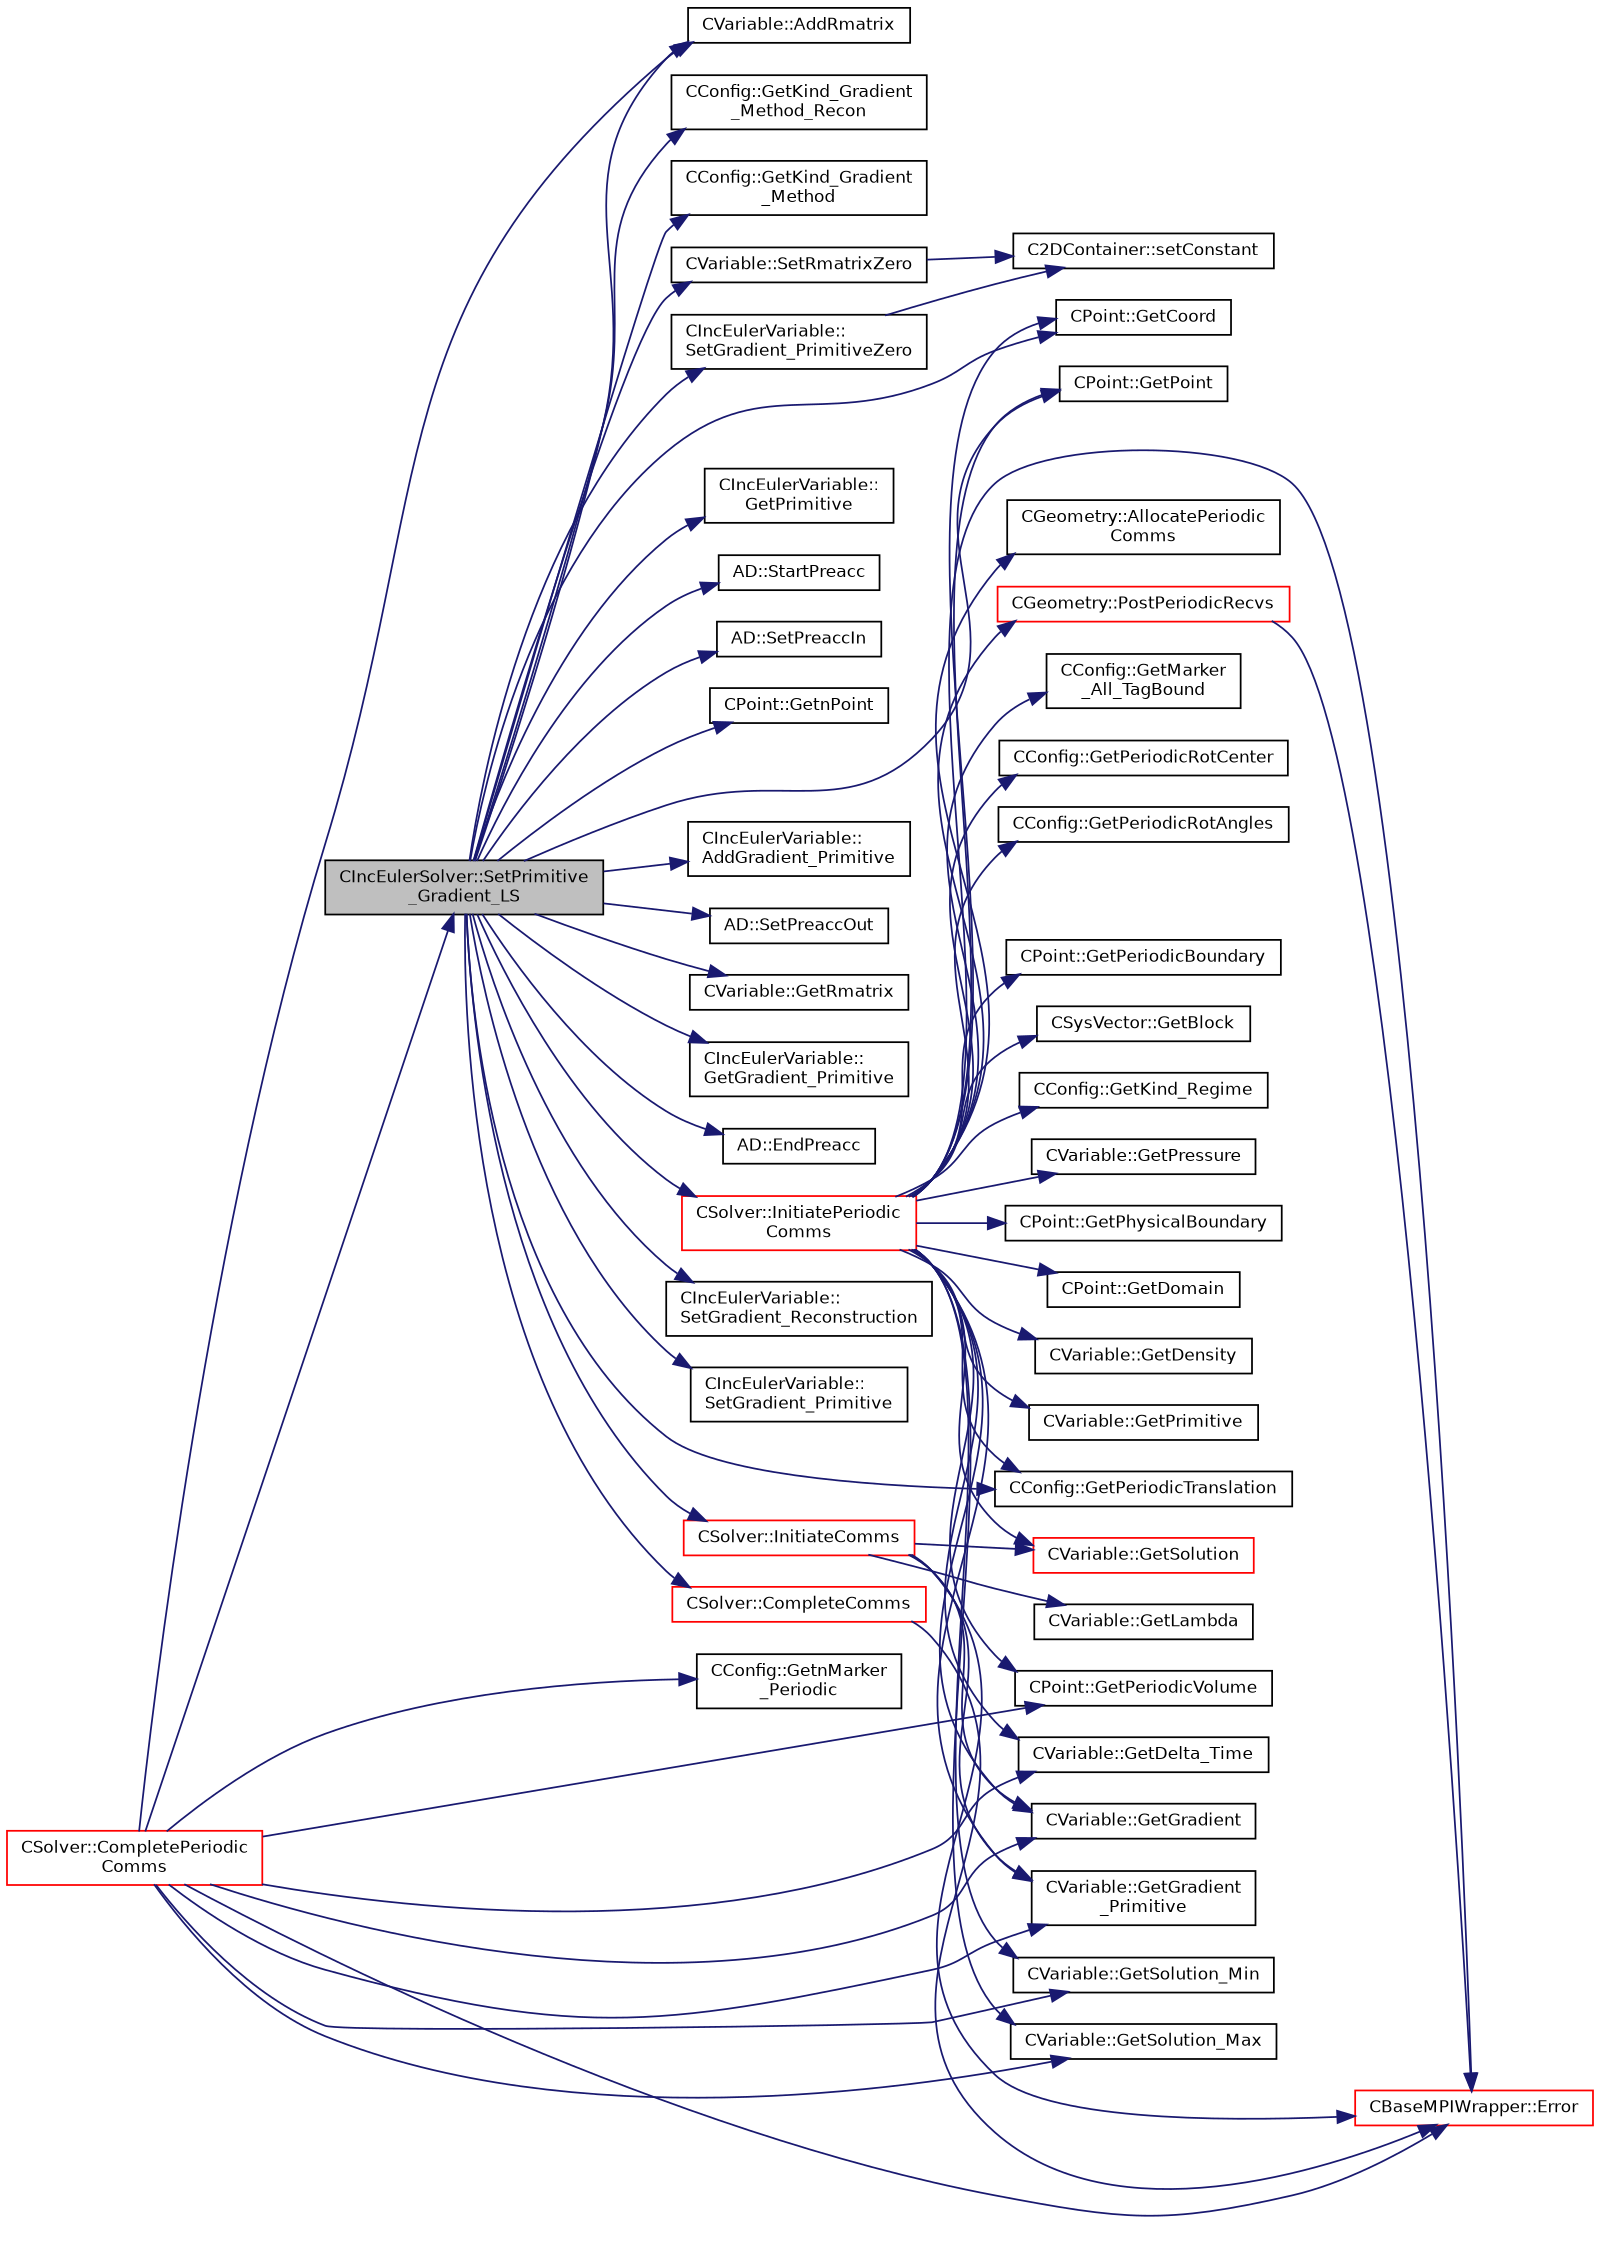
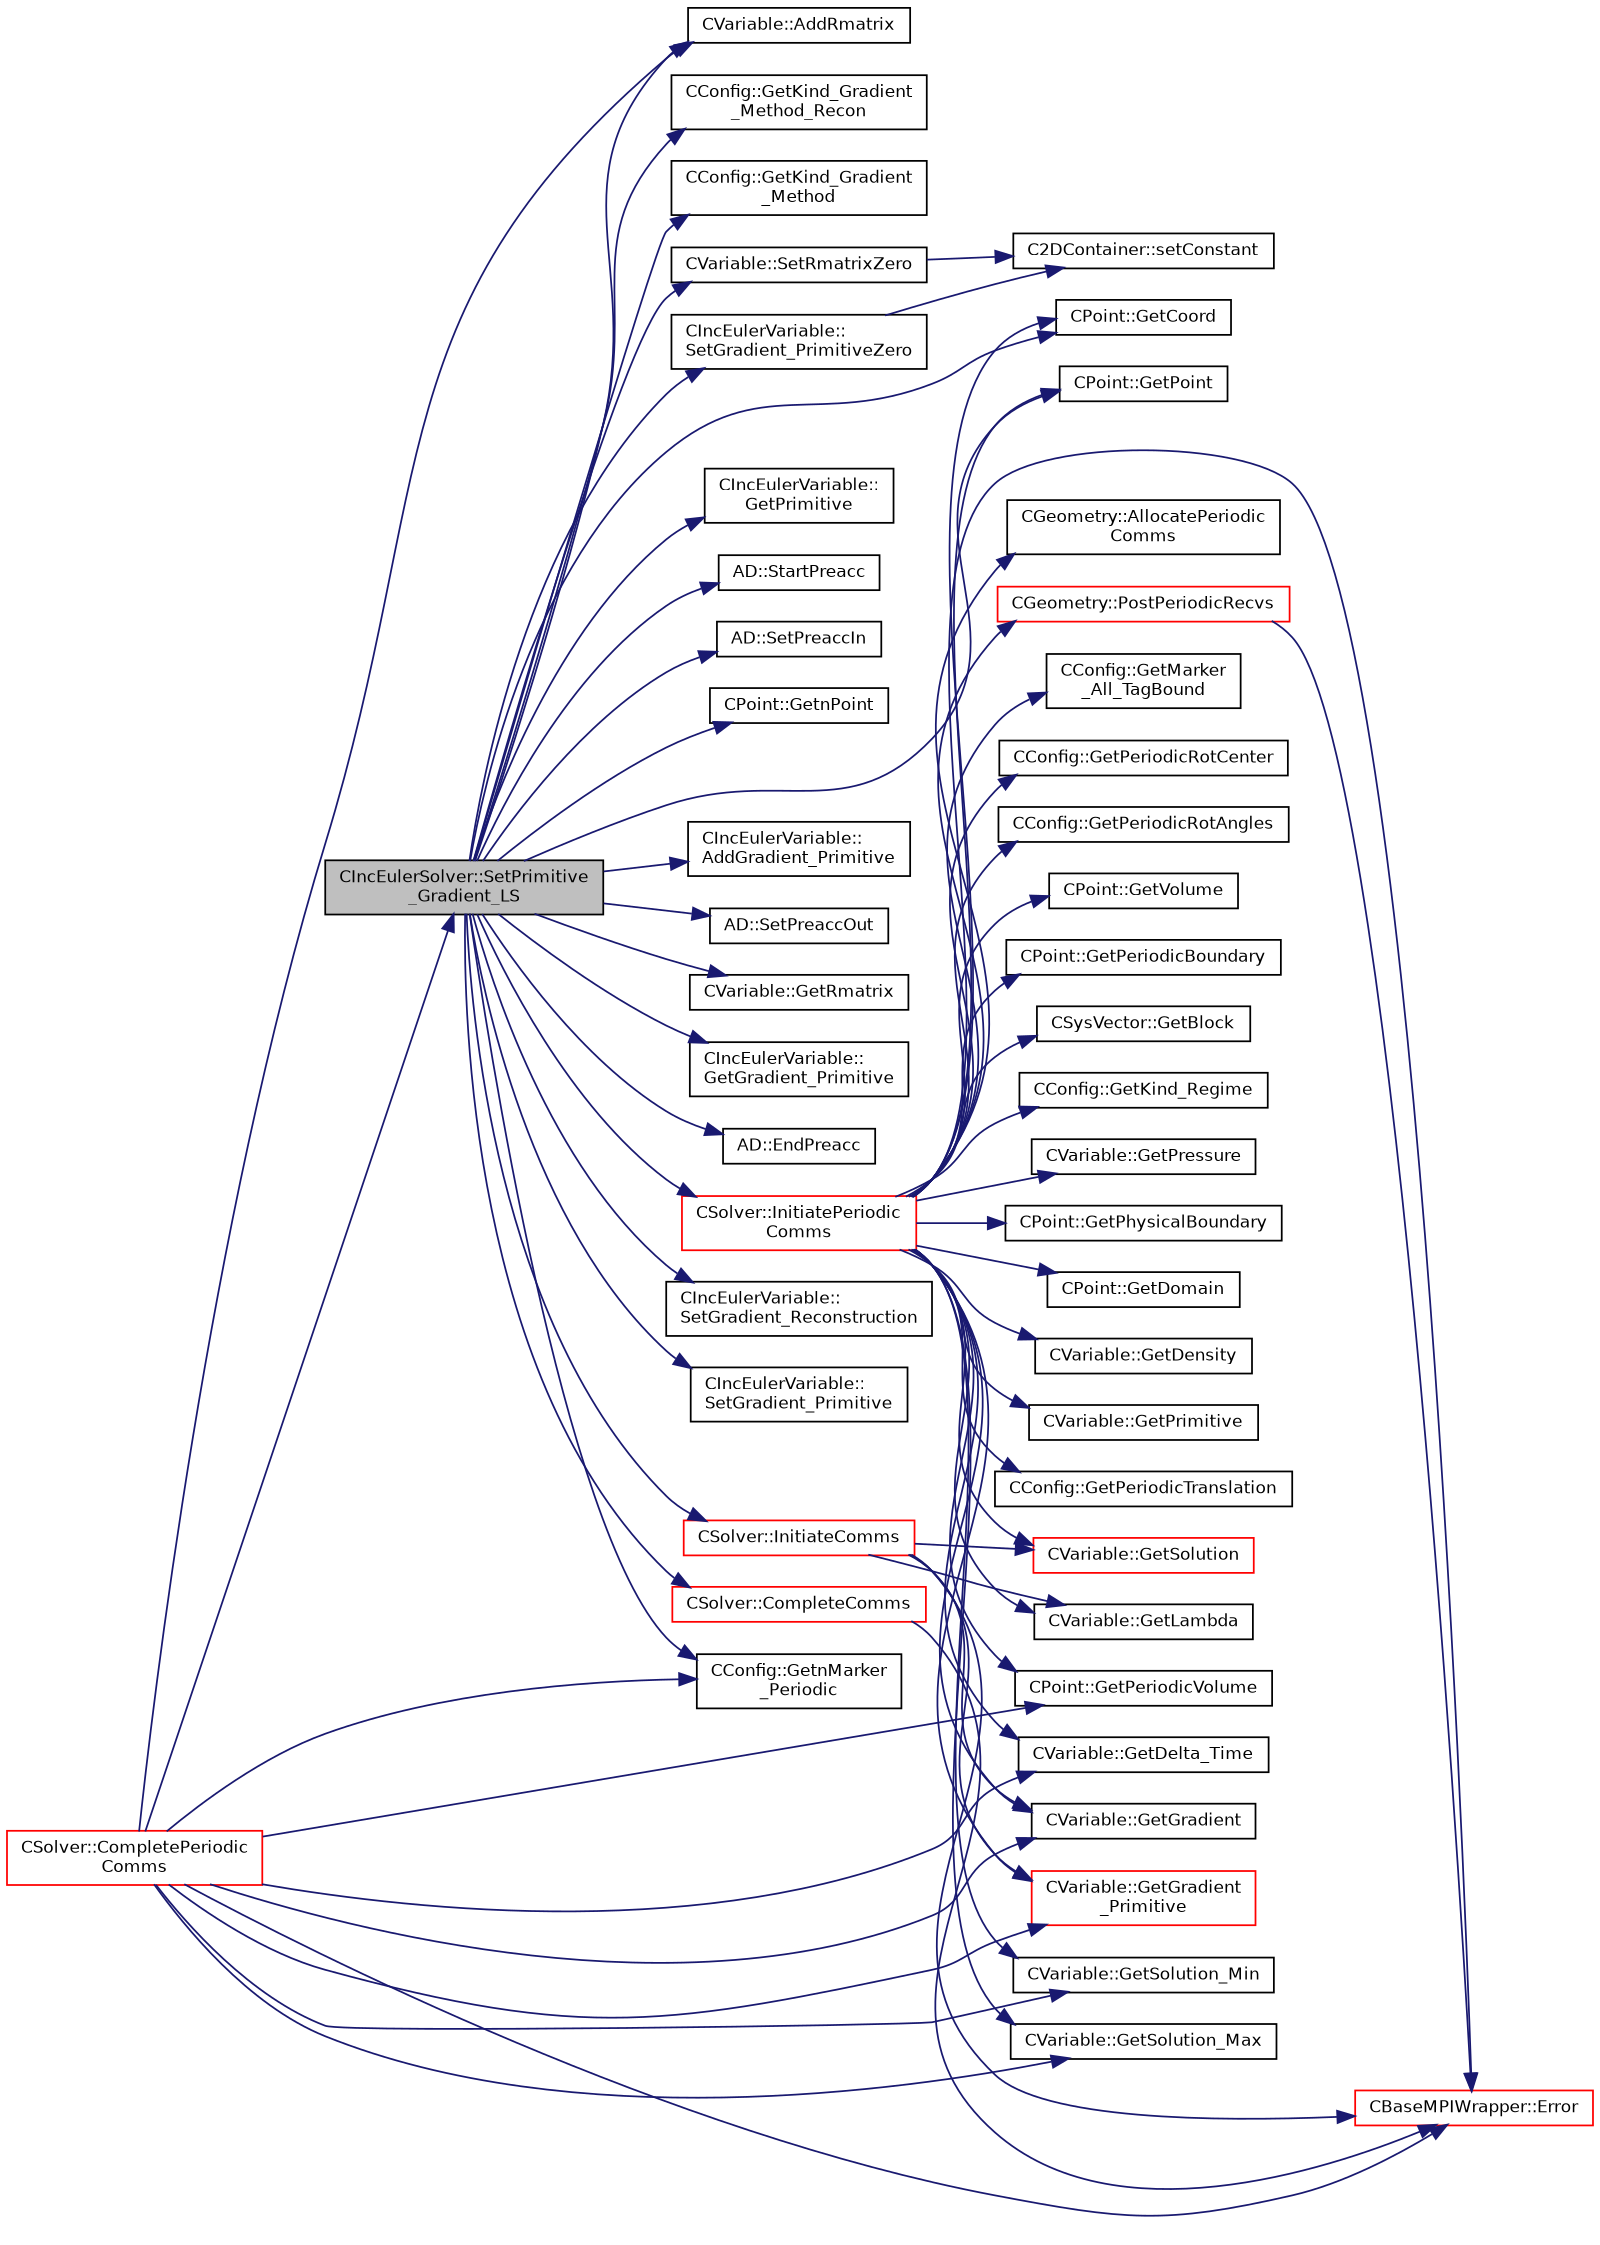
node "CPoint::GetVolume": added
edge "CIncEulerSolver::SetPrimitive _Gradient_LS" -> "CConfig::GetPeriodicTranslation": now "CIncEulerSolver::SetPrimitive _Gradient_LS" -> "CConfig::GetnMarker _Periodic"
edge "CSolver::InitiatePeriodic Comms" -> "CVariable::GetLambda": added
node "CVariable::GetGradient _Primitive": color black -> red
